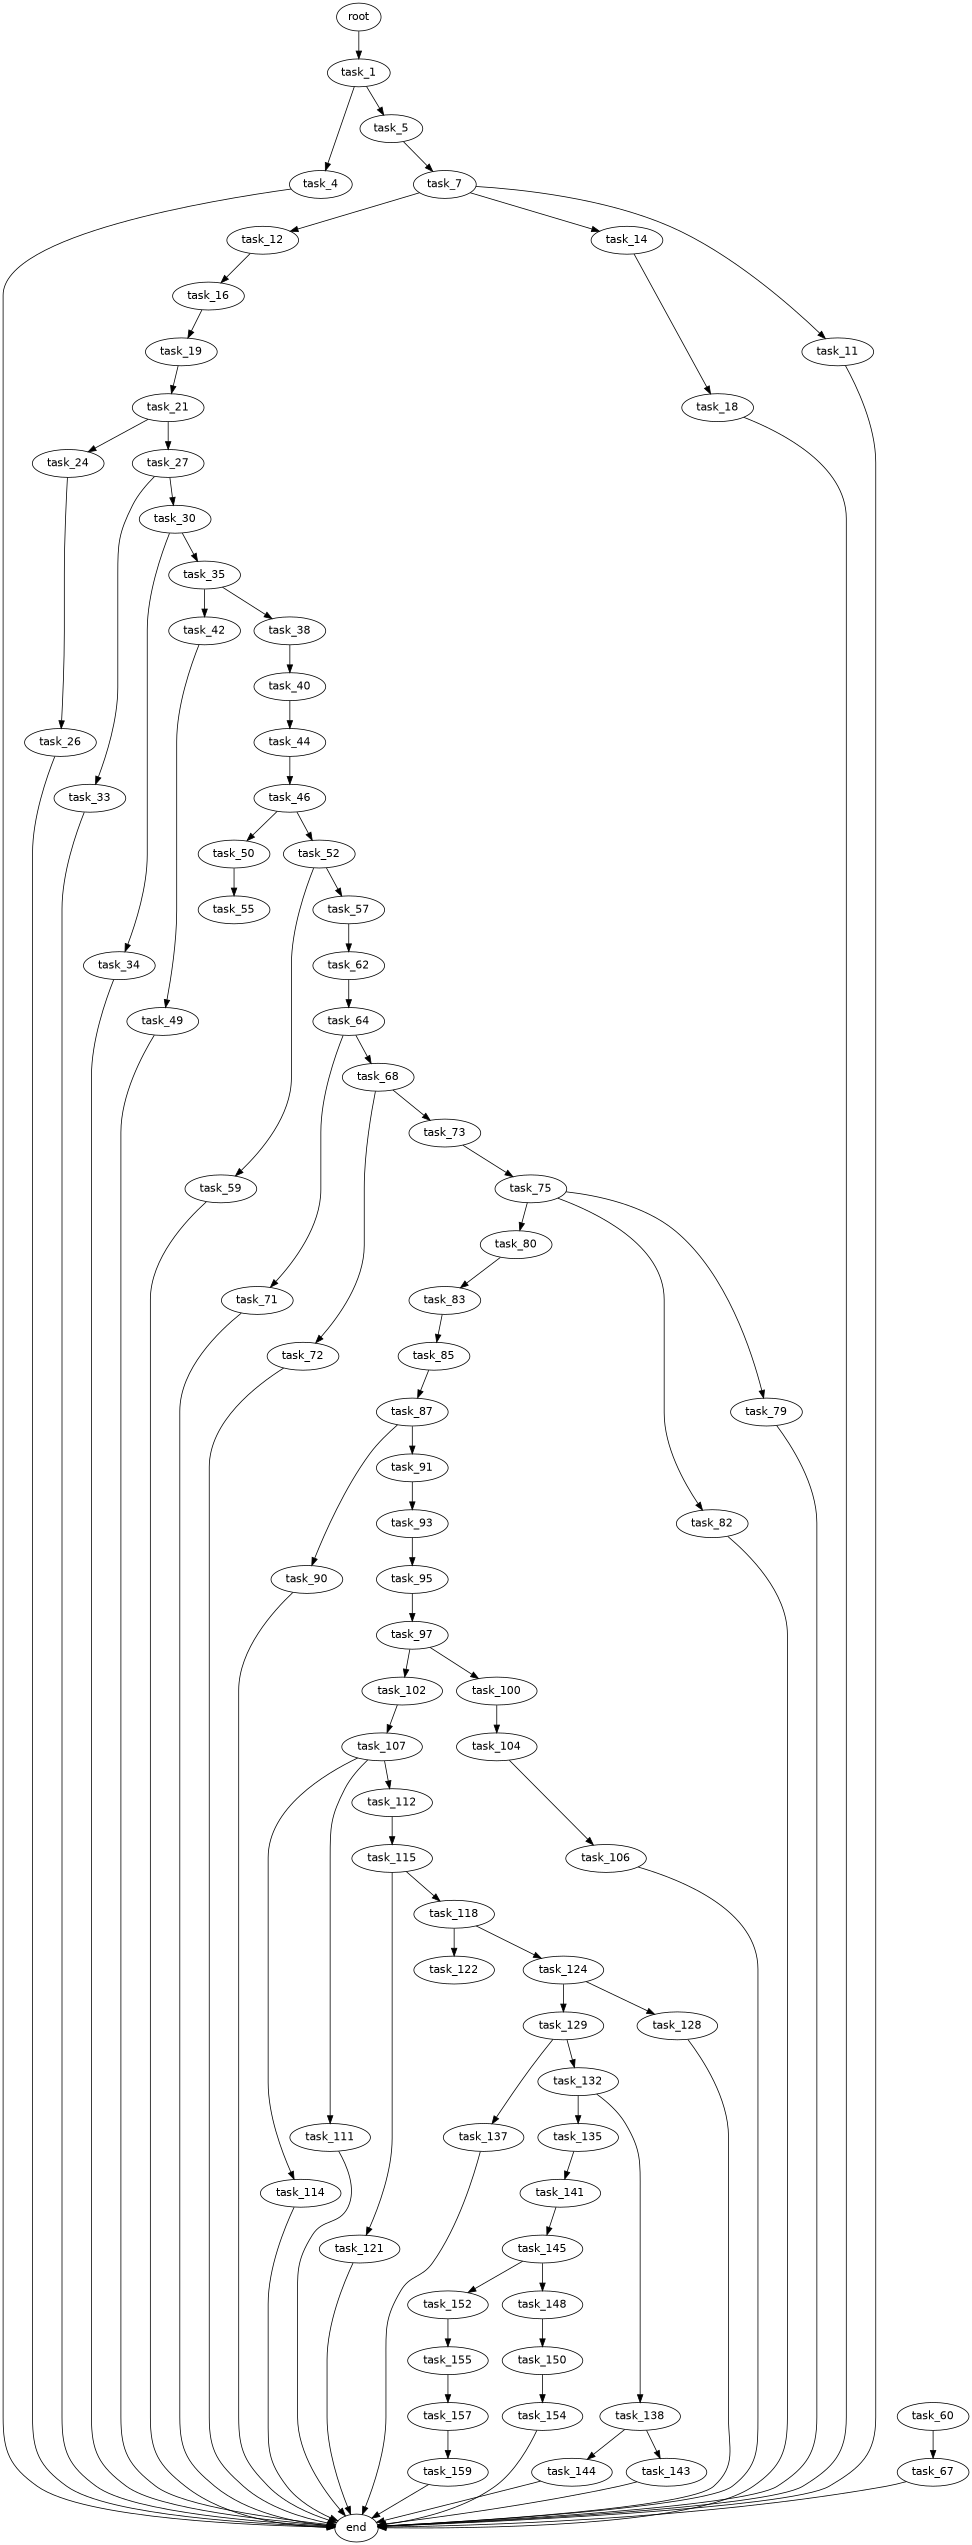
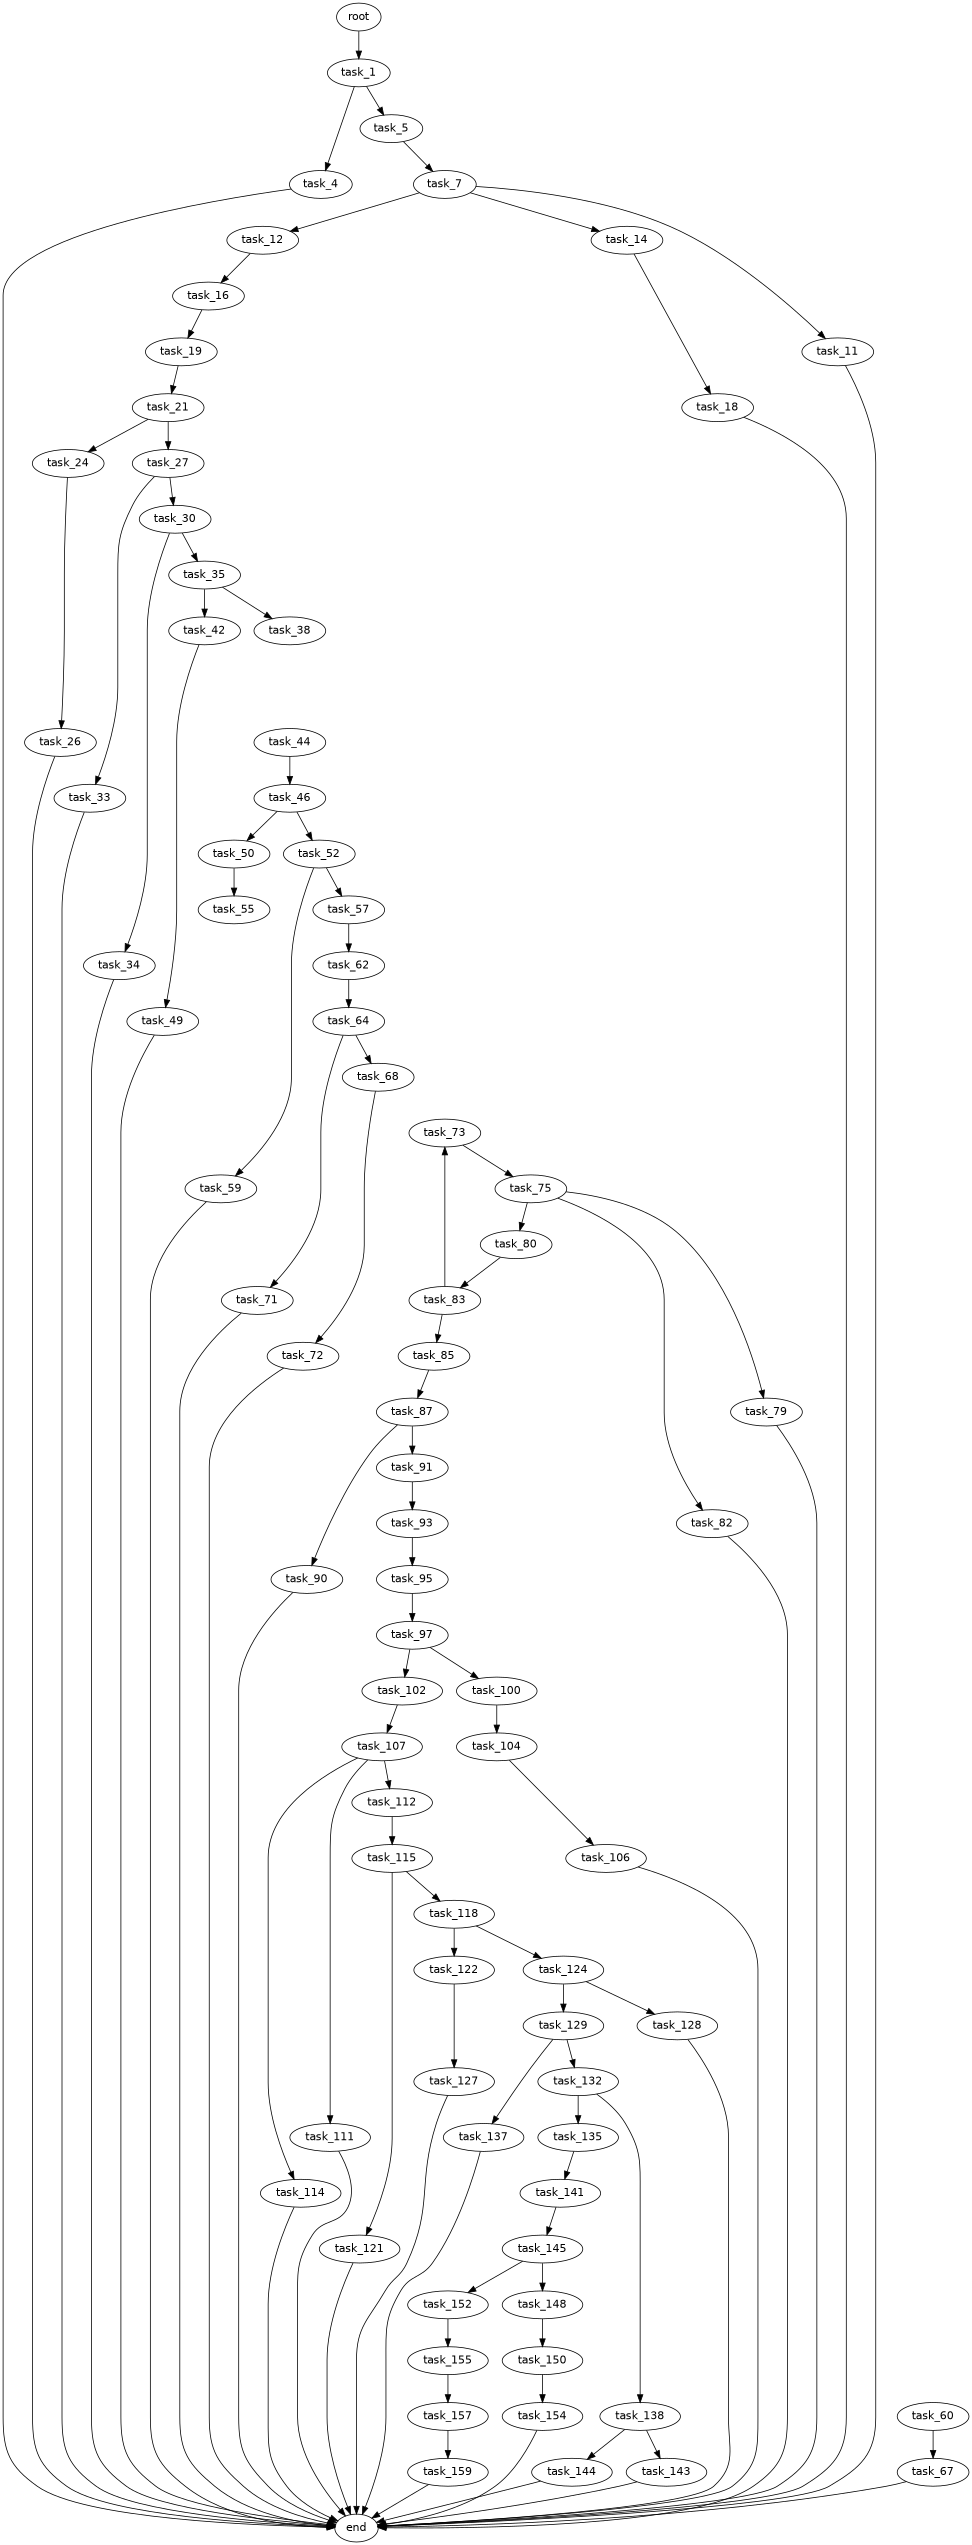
node "task_40": removed
edge "task_68" -> "task_73": now "task_83" -> "task_73"
node "task_127": added
